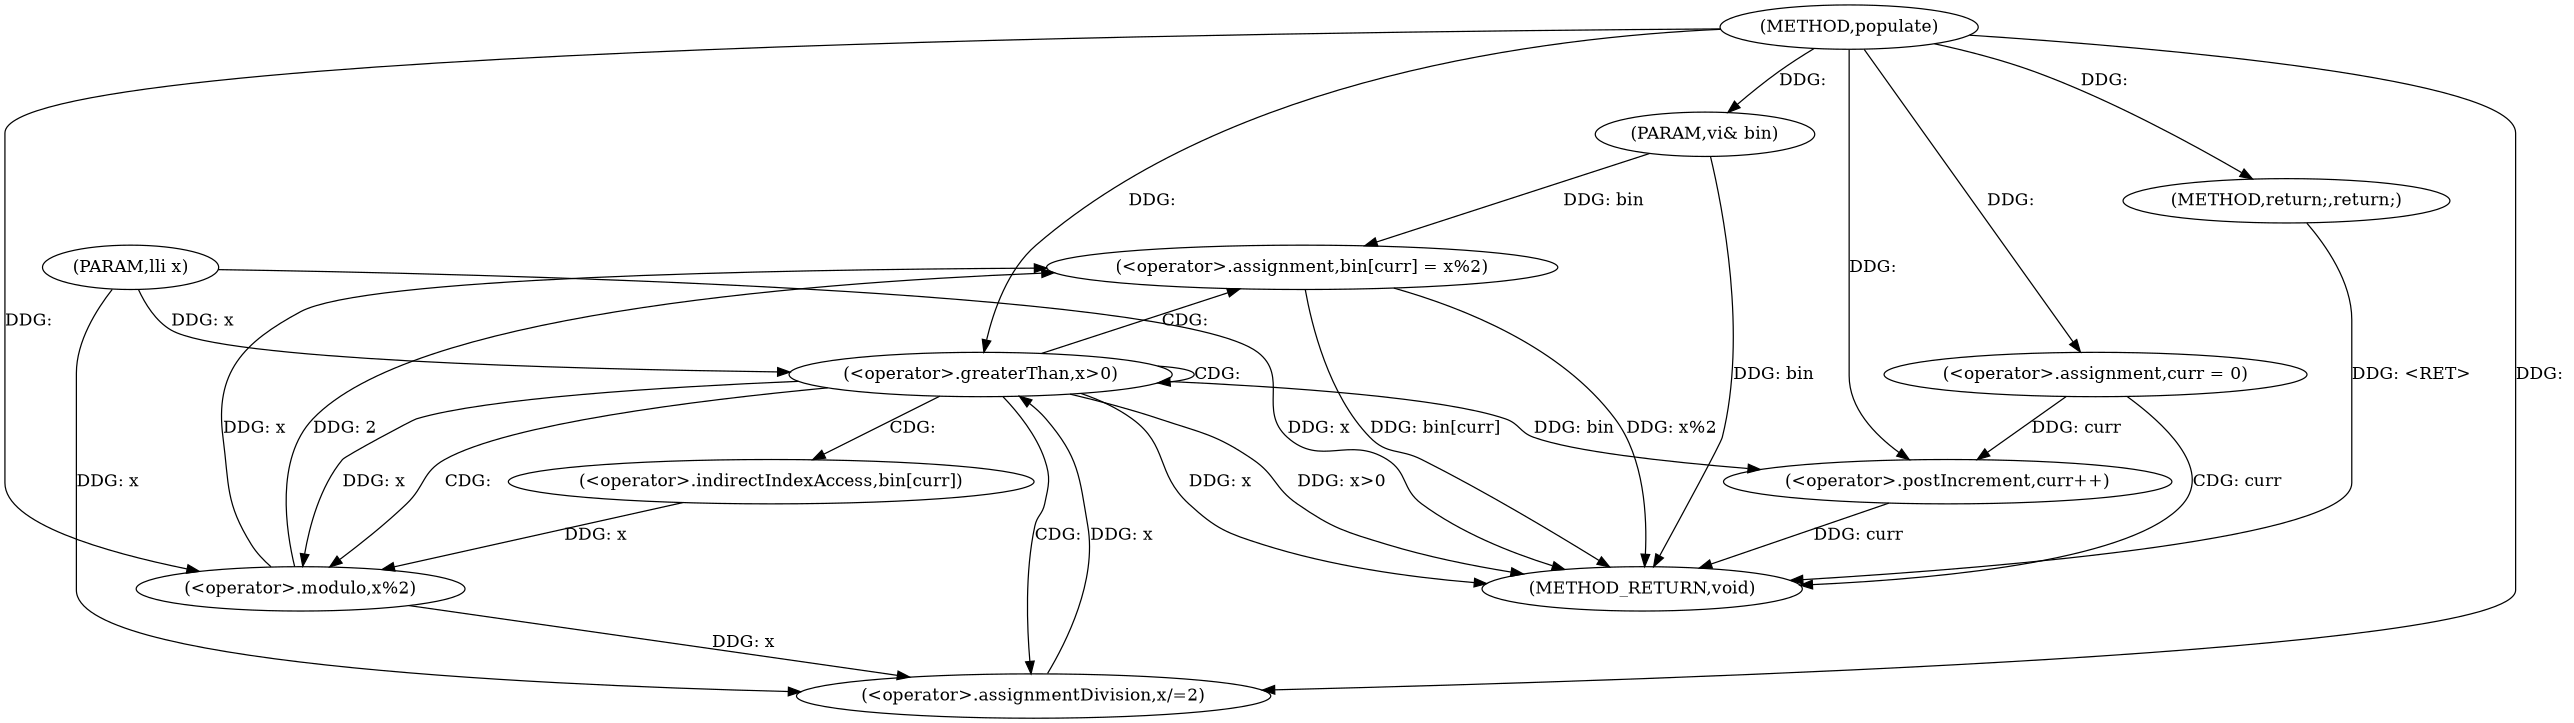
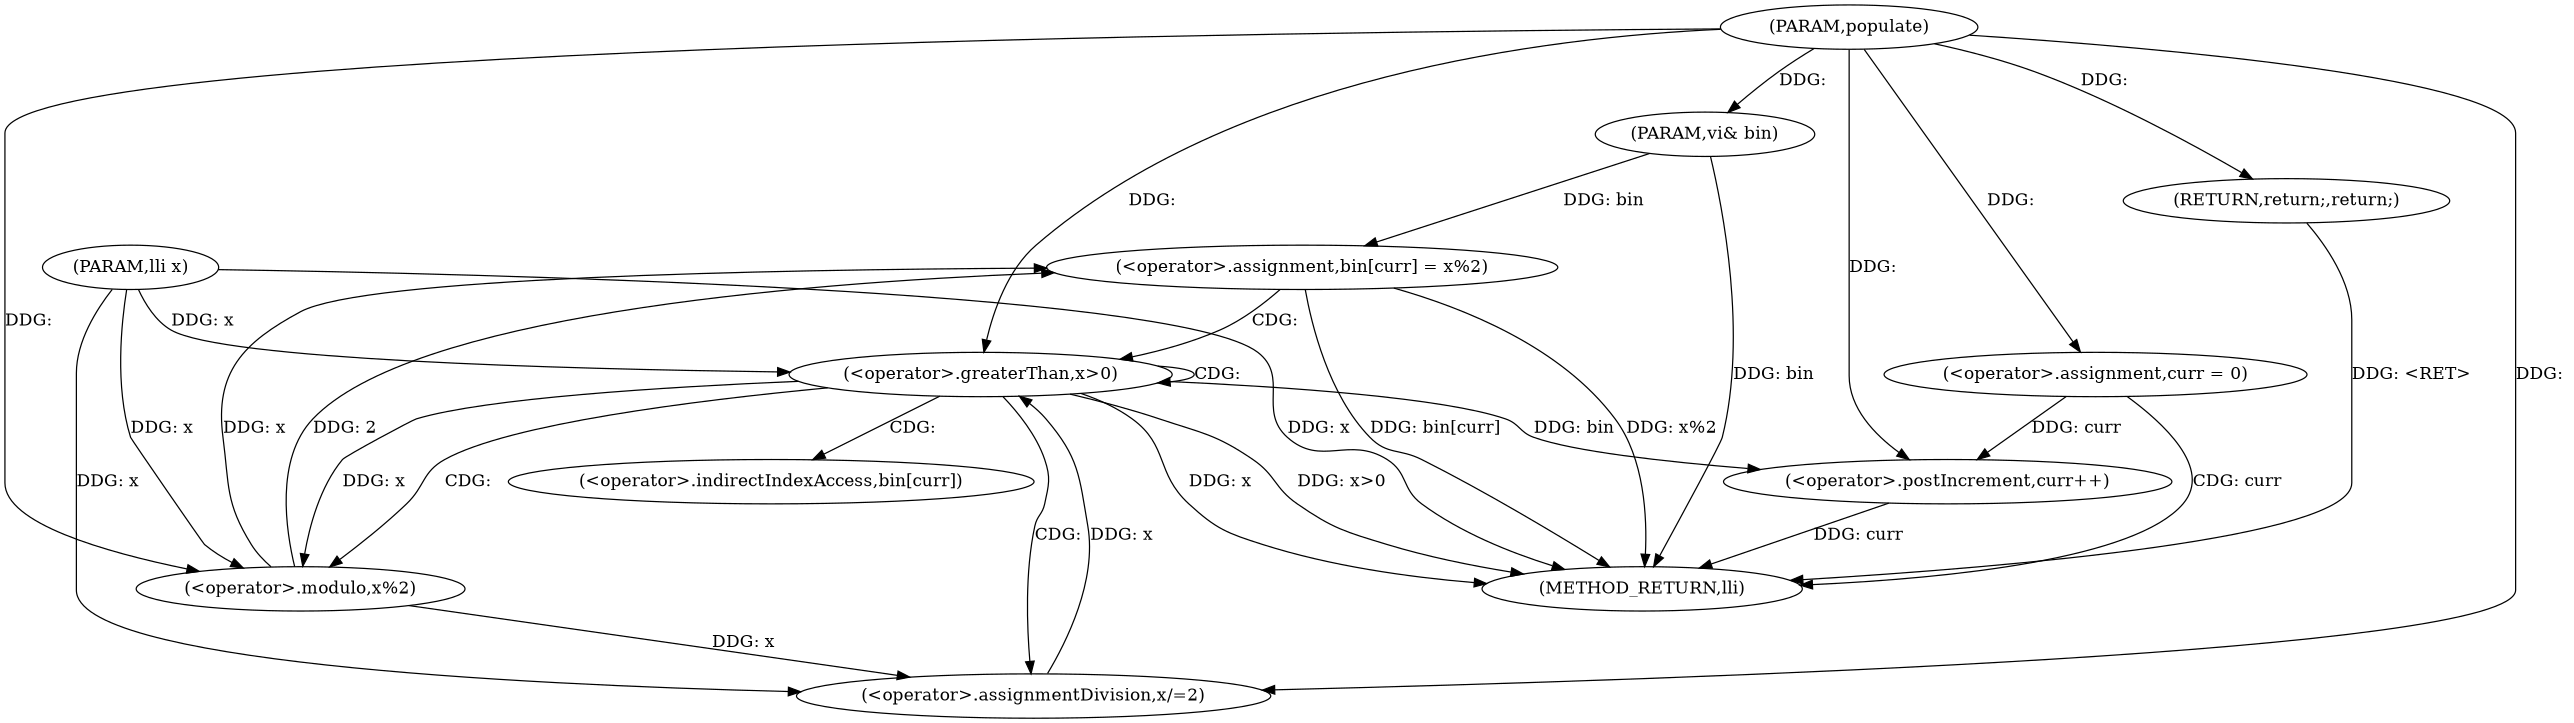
node "(METHOD,populate)": label "(METHOD,populate)" -> "(PARAM,populate)"
node "(METHOD,return;,return;)": label "(METHOD,return;,return;)" -> "(RETURN,return;,return;)"
edge "(<operator>.greaterThan,x>0)" -> "(<operator>.assignment,bin[curr] = x%2)": reversed
edge "(<operator>.indirectIndexAccess,bin[curr])" -> "(<operator>.modulo,x%2)": now "(PARAM,lli x)" -> "(<operator>.modulo,x%2)"
node "(METHOD_RETURN,void)": label "(METHOD_RETURN,void)" -> "(METHOD_RETURN,lli)"
